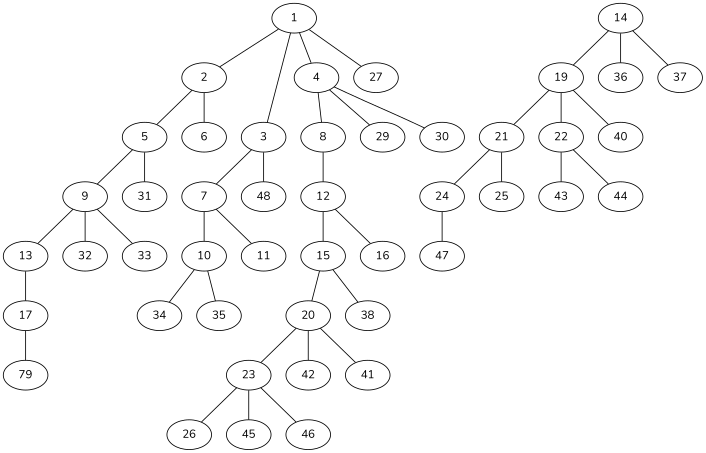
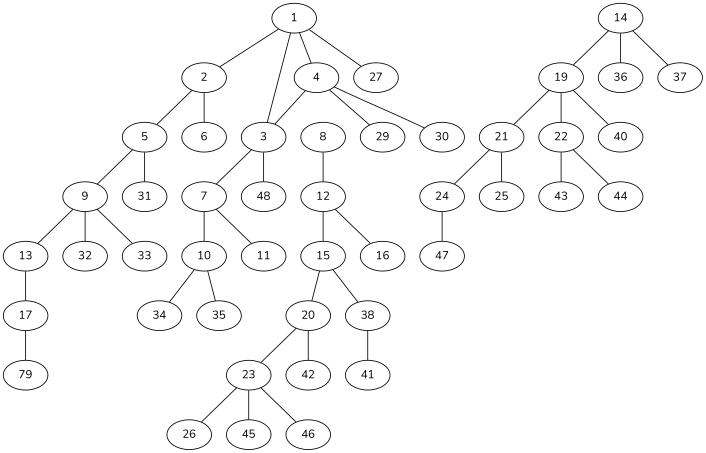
edge "4" -- "8": now "4" -- "3"
edge "20" -- "41": now "38" -- "41"
